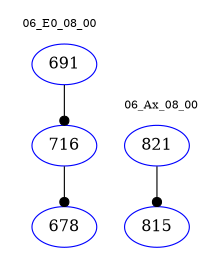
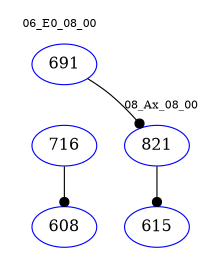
edge "691" -> "716": now "691" -> "821"
cluster "06_Ax_08_00": label "06_Ax_08_00" -> "08_Ax_08_00"
node "678": label "678" -> "608"
node "815": label "815" -> "615"
